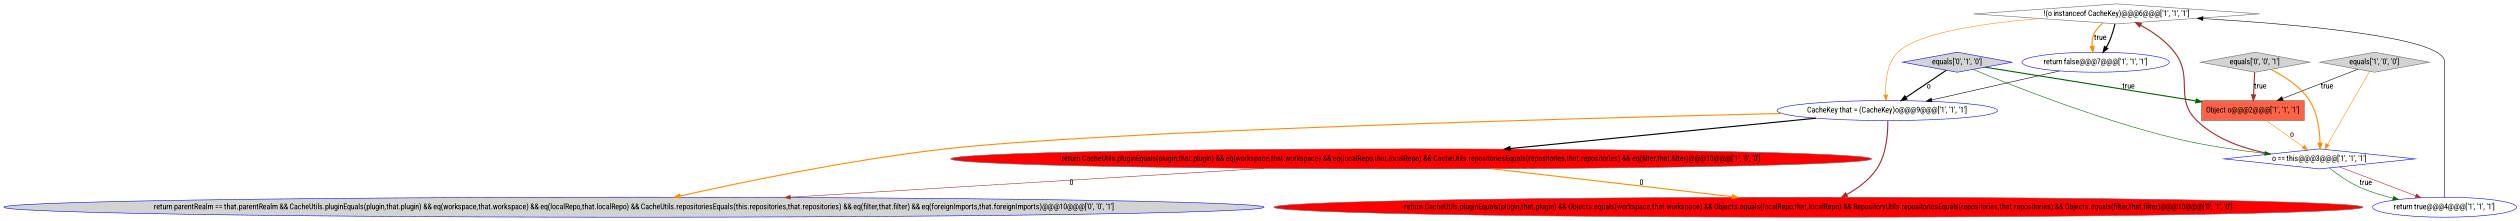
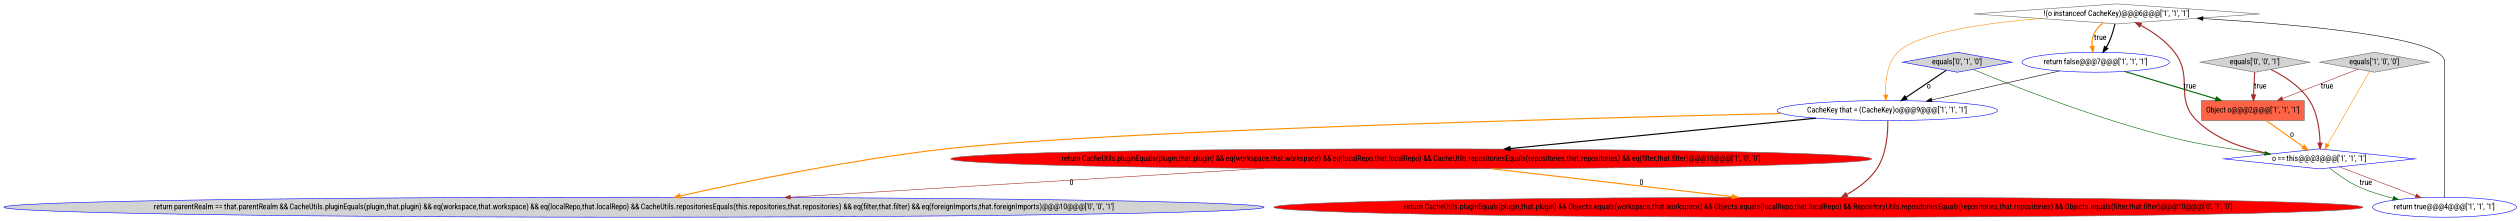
edge "equals['0', '1', '0']" -> "Object o@@@2@@@['1', '1', '1']": now "return false@@@7@@@['1', '1', '1']" -> "Object o@@@2@@@['1', '1', '1']"
edge "equals['1', '0', '0']" -> "Object o@@@2@@@['1', '1', '1']": color black -> brown
edge "equals['0', '0', '1']" -> "o == this@@@3@@@['1', '1', '1']": color darkorange -> brown
edge "Object o@@@2@@@['1', '1', '1']" -> "o == this@@@3@@@['1', '1', '1']": style solid -> bold
